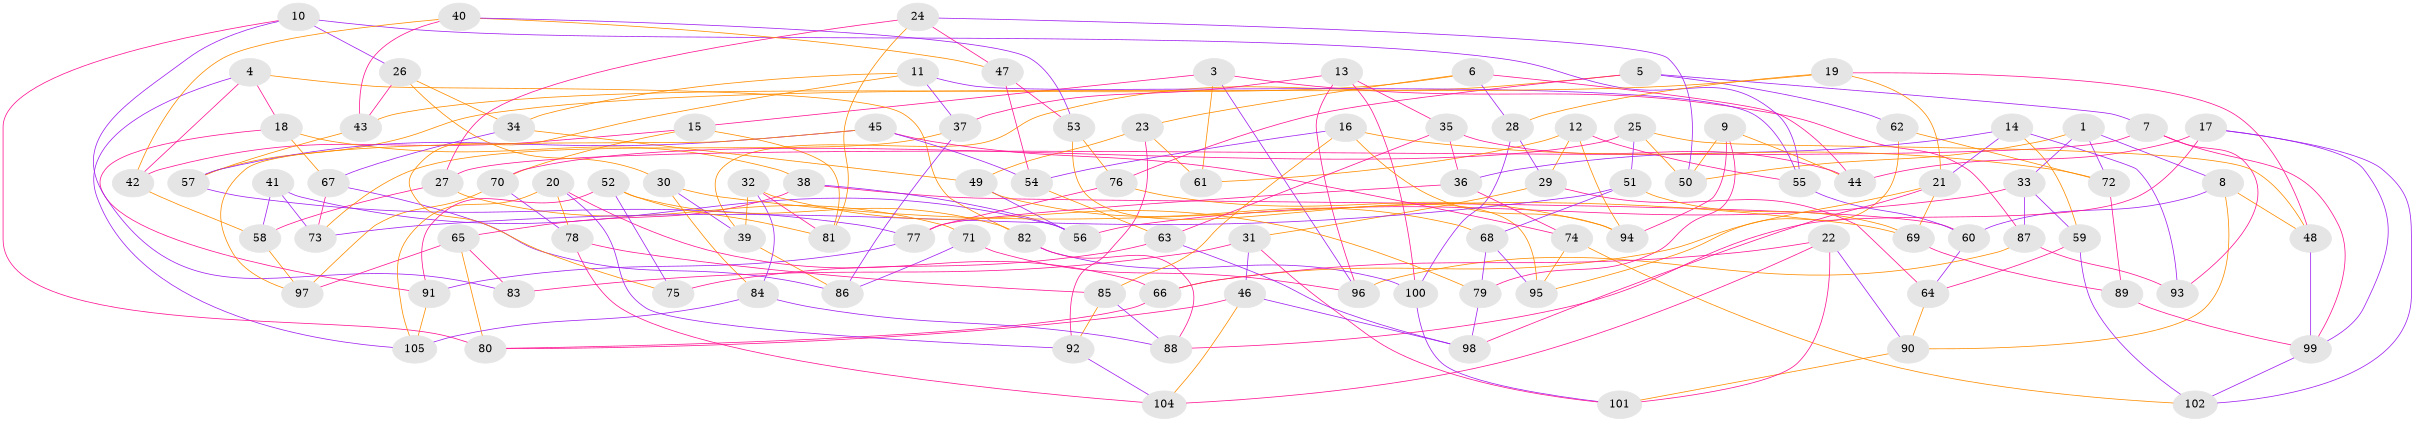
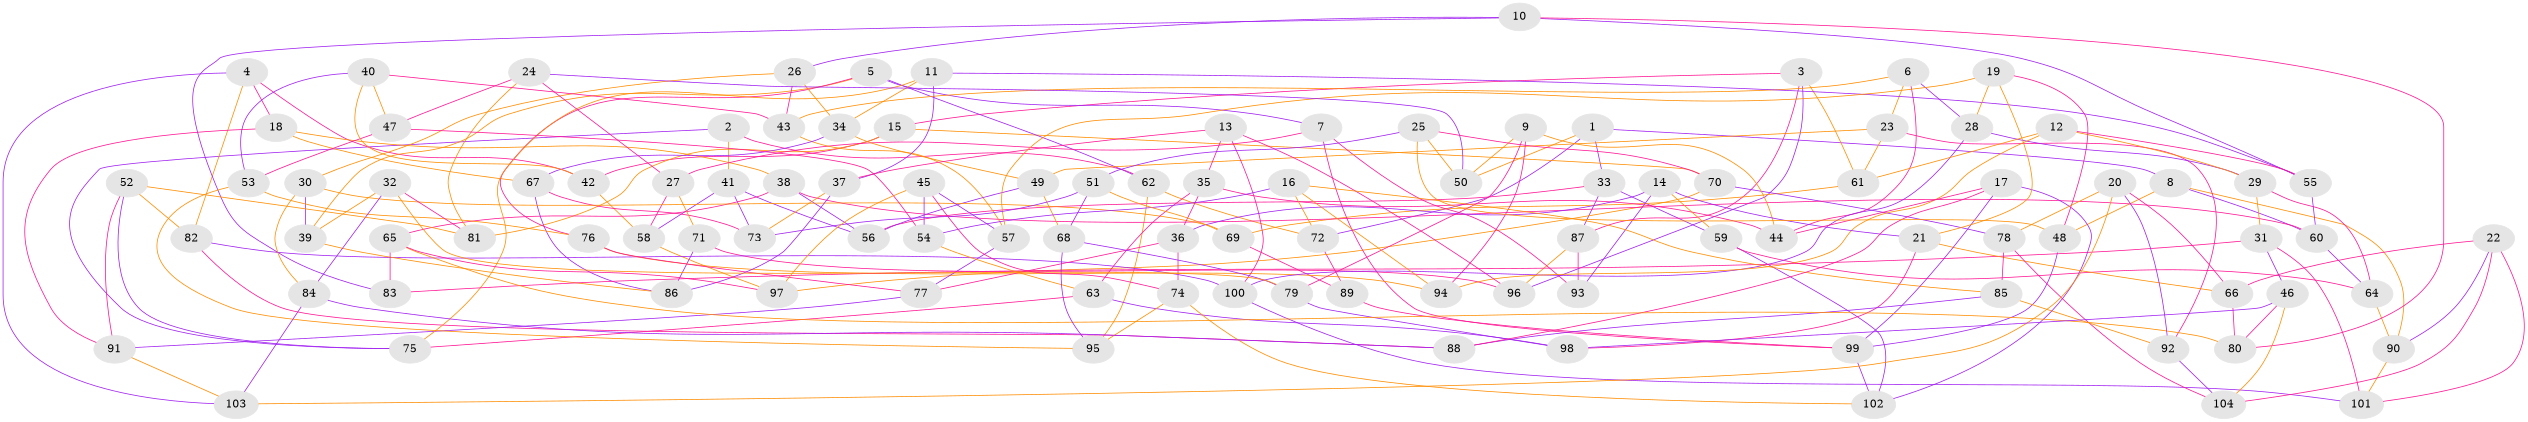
node "2": added
edge "21" -- "69": now "61" -- "69"
node "105": label "105" -> "103"
